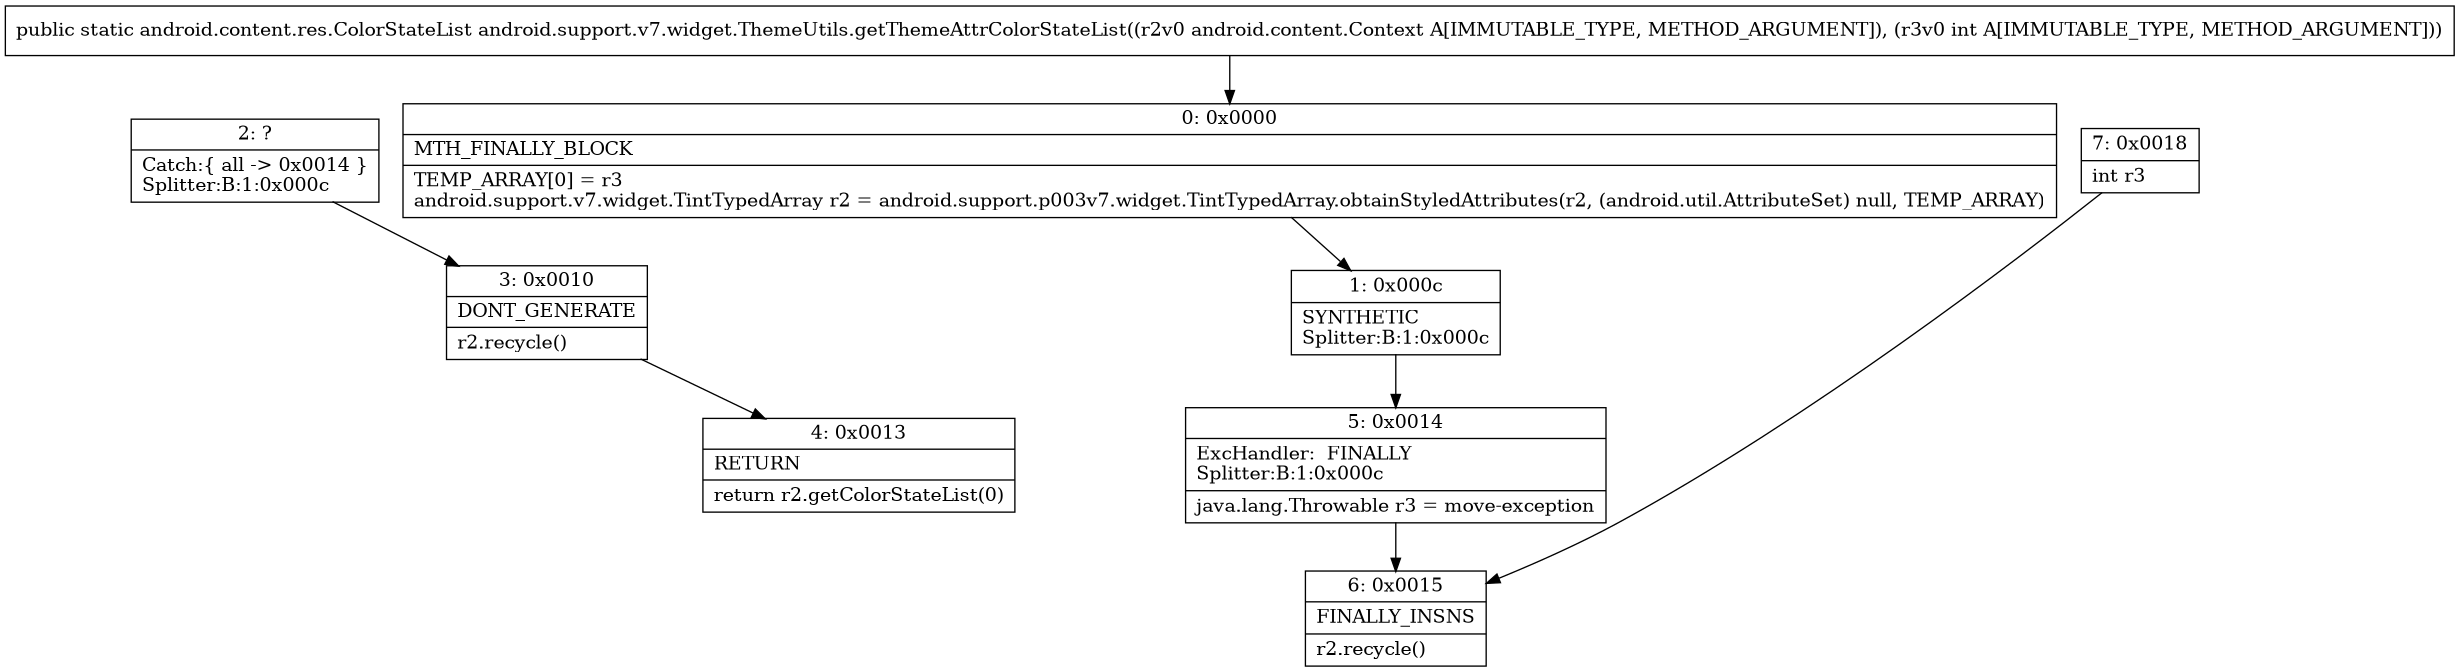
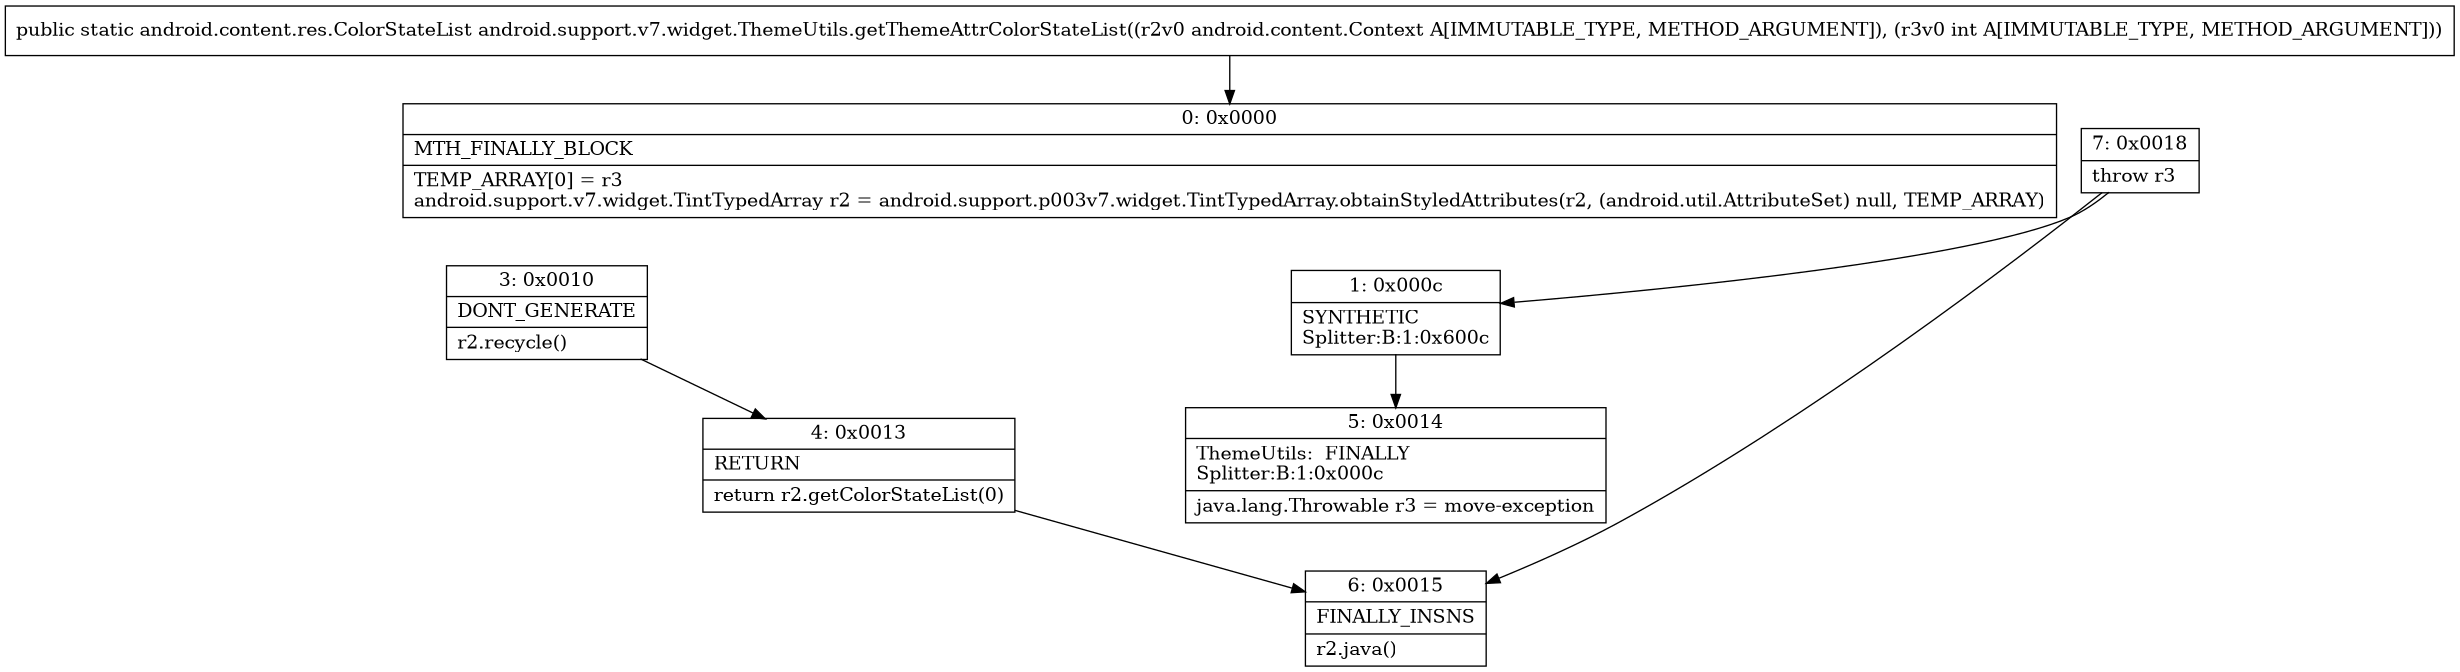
node "2: ?": removed
node "7: 0x0018": text "int r3" -> "throw r3"
edge "0: 0x0000" -> "1: 0x000c": now "7: 0x0018" -> "1: 0x000c"
node "1: 0x000c": text "Splitter:B:1:0x000c" -> "Splitter:B:1:0x600c"
node "5: 0x0014": text "ExcHandler:  FINALLY" -> "ThemeUtils:  FINALLY"
edge "5: 0x0014" -> "6: 0x0015": now "4: 0x0013" -> "6: 0x0015"
node "6: 0x0015": text "r2.recycle()" -> "r2.java()"
